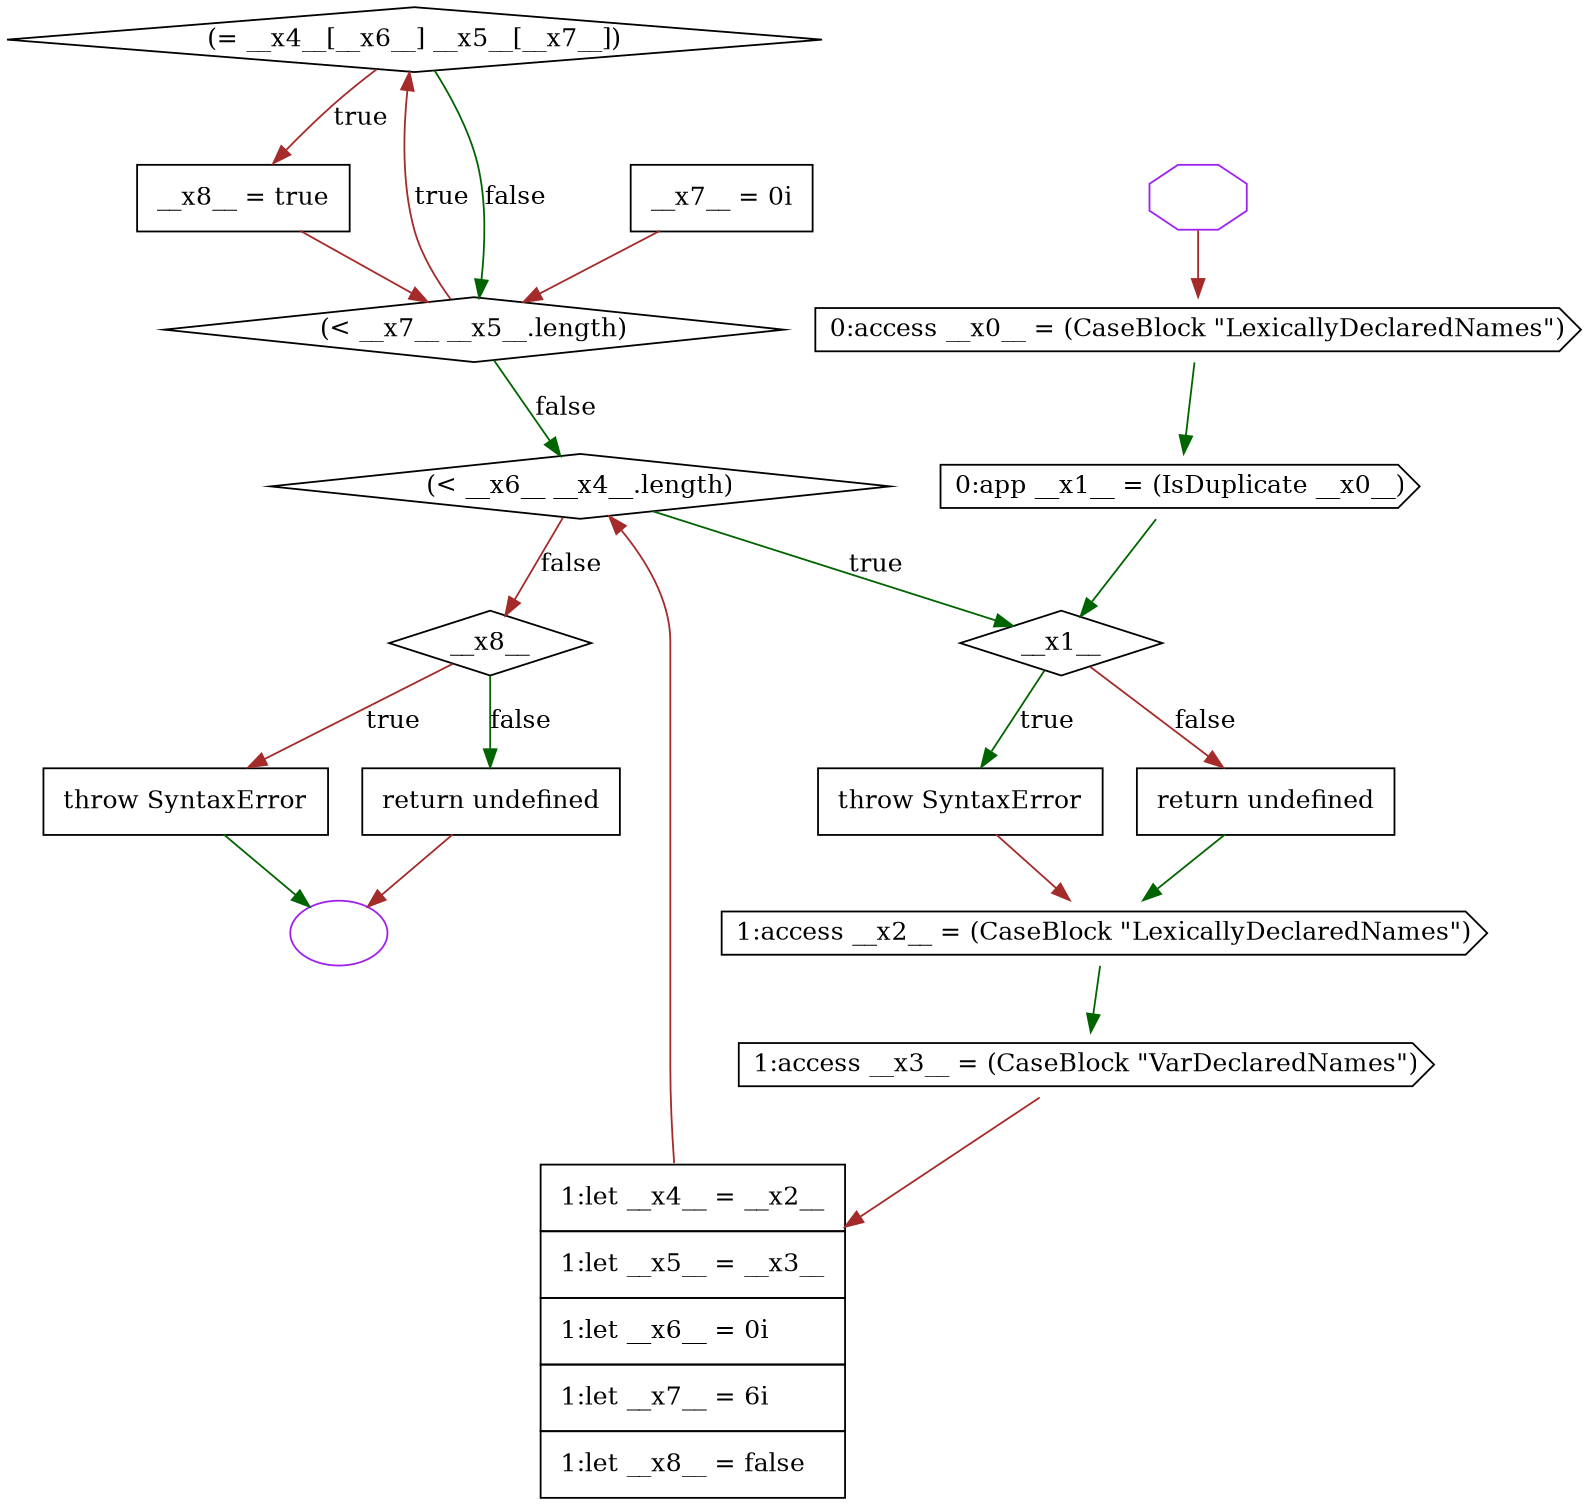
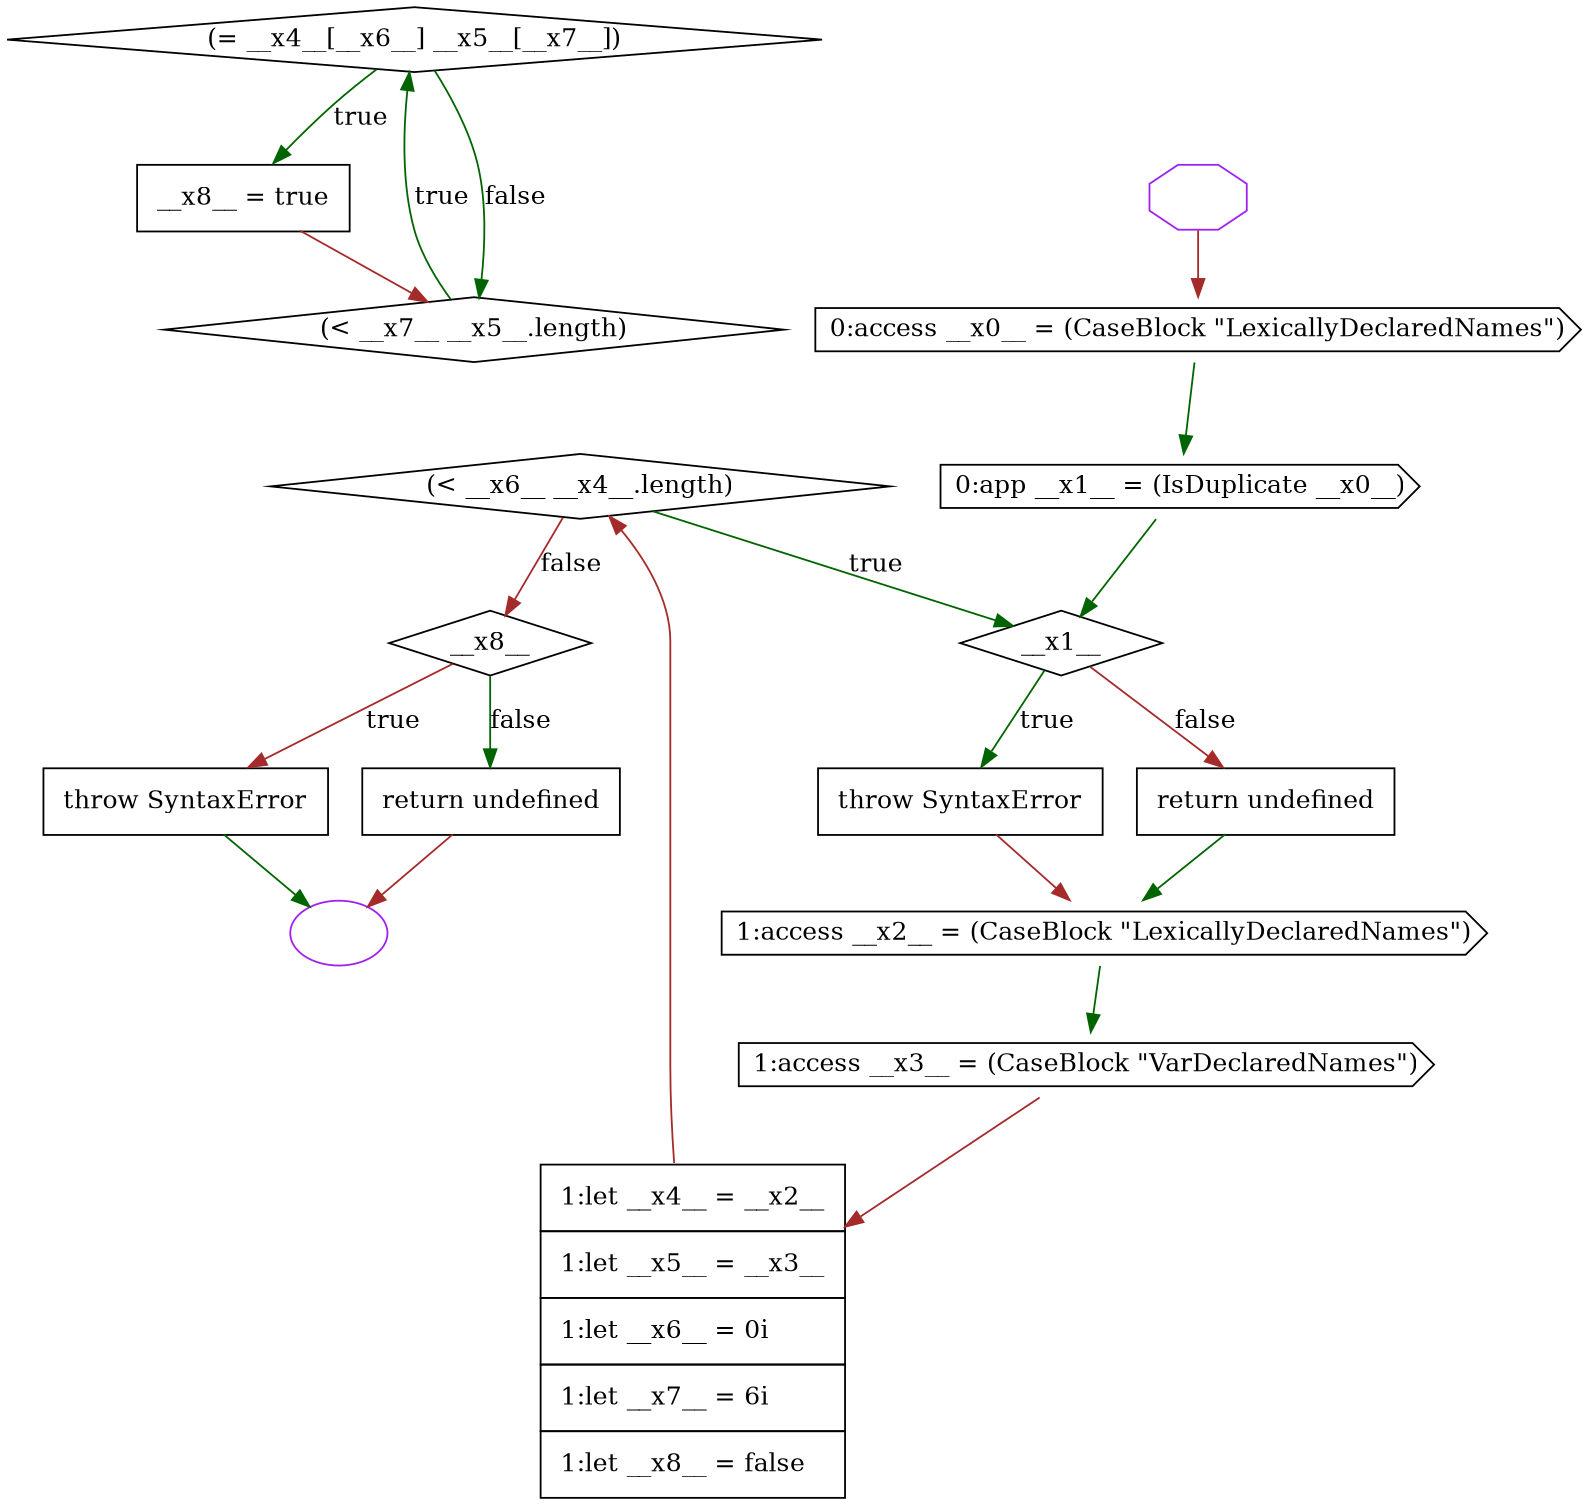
edge "(= __x4__[__x6__] __x5__[__x7__])" -> "__x8__ = true": color brown -> darkgreen
node "__x7__ = 0i": removed
edge "(< __x7__ __x5__.length)" -> "(= __x4__[__x6__] __x5__[__x7__])": color brown -> darkgreen
edge "(< __x7__ __x5__.length)" -> "(< __x6__ __x4__.length)": removed, label "false"
